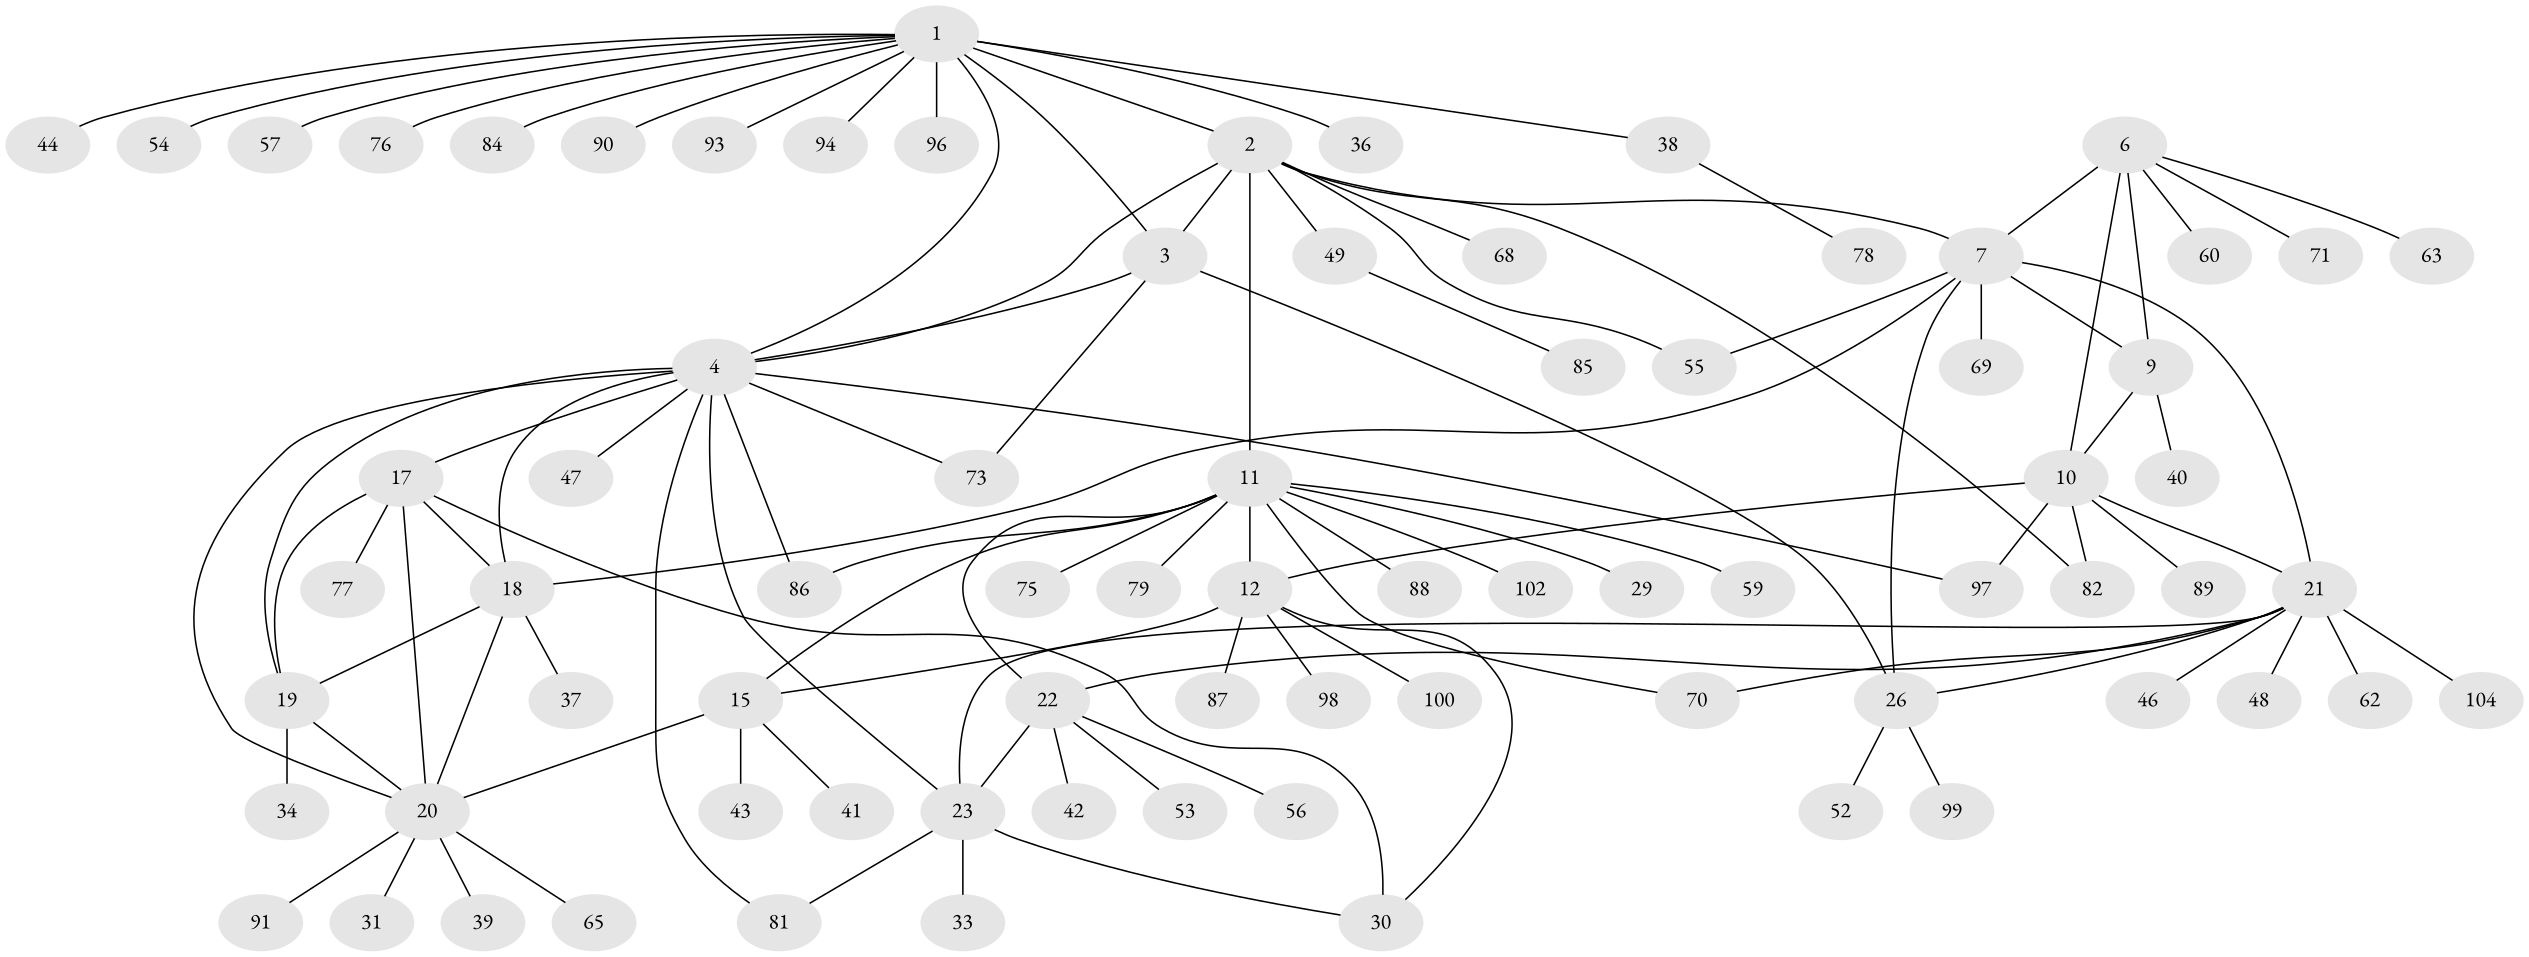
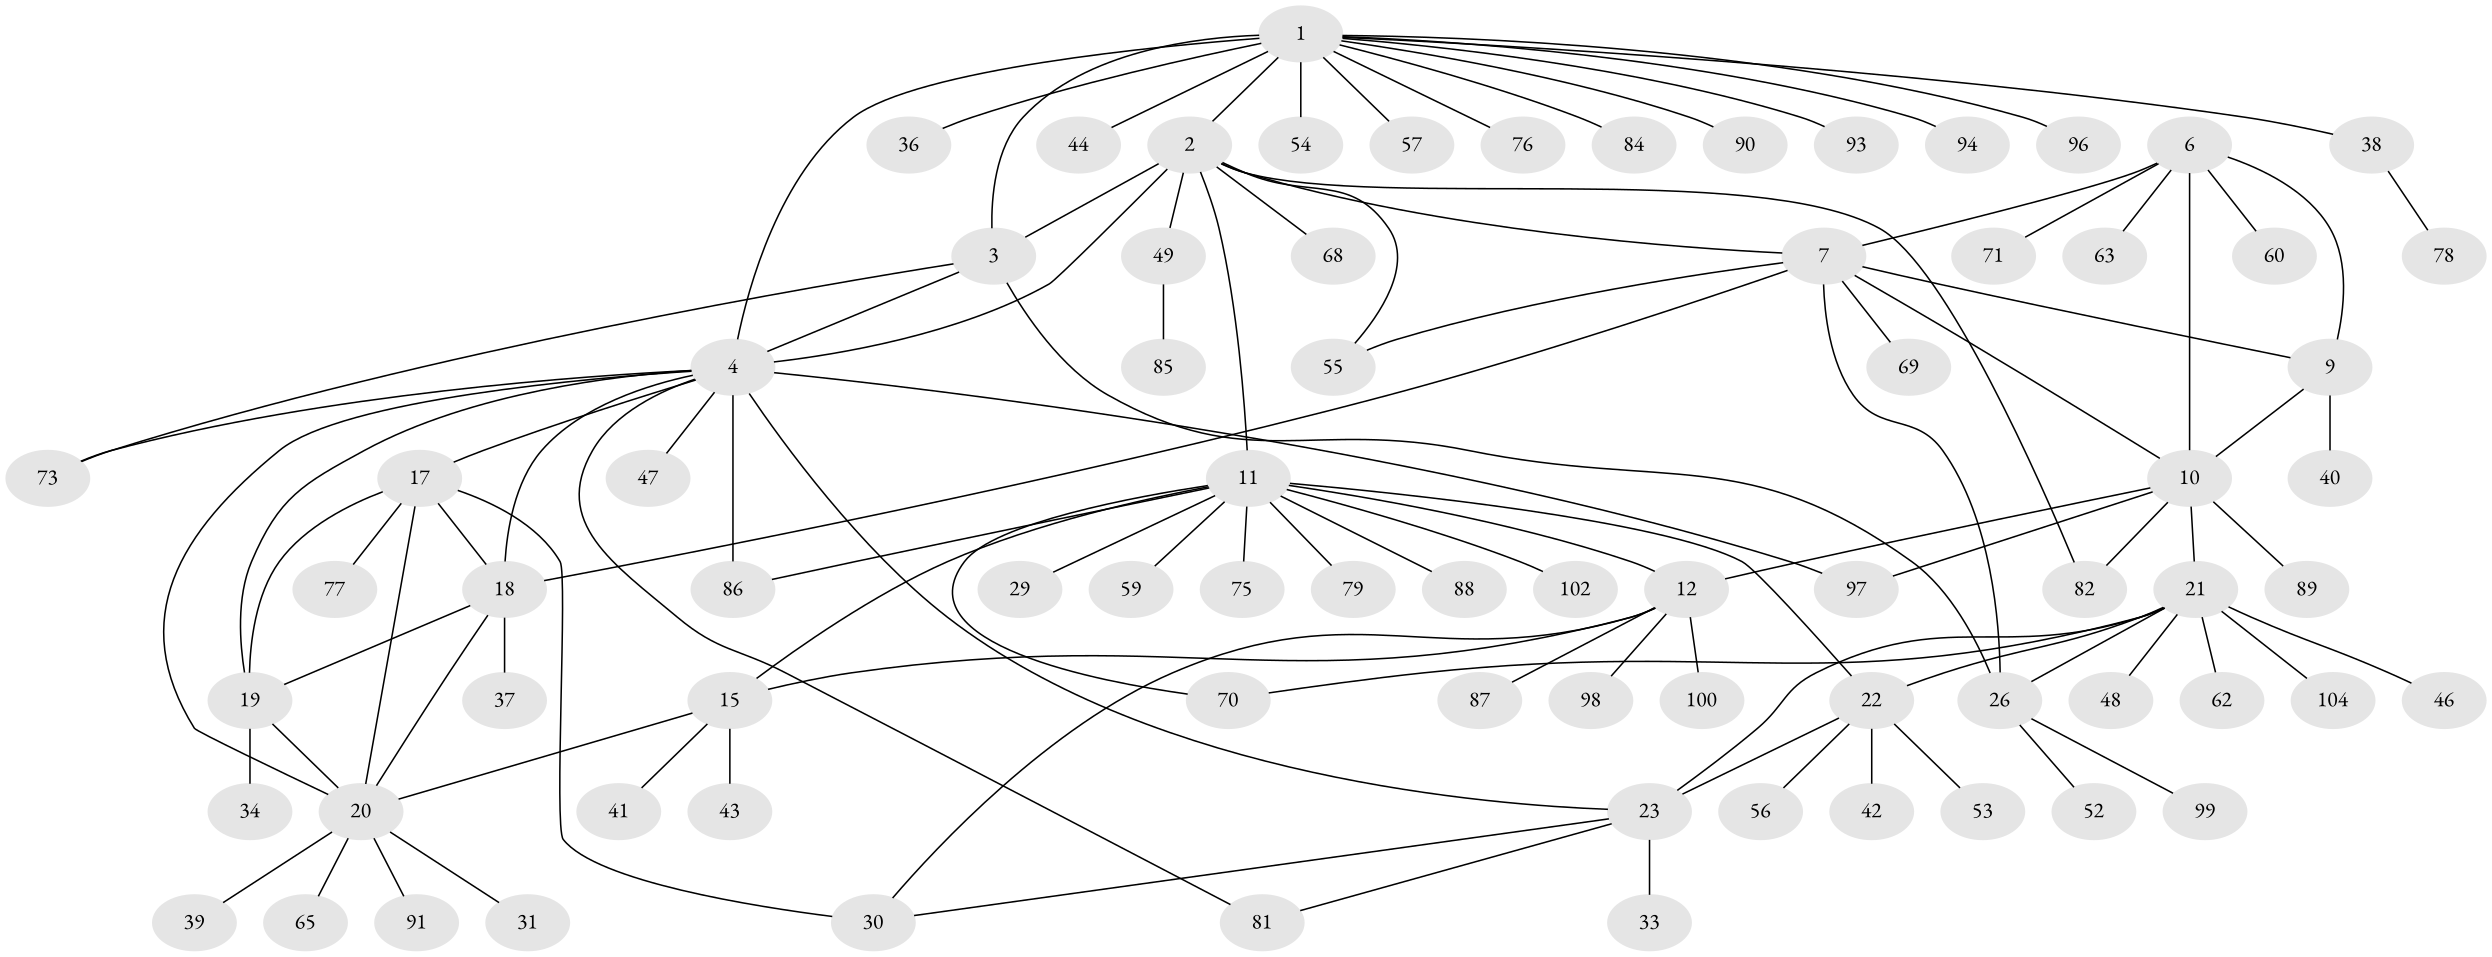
edge "7" -- "21": now "7" -- "10"
